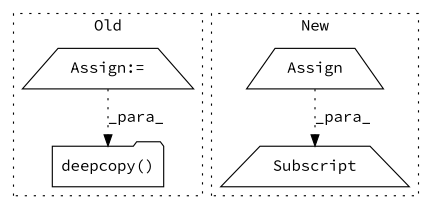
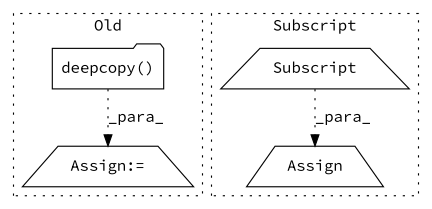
cluster "New": label "New" -> "Subscript"
edge "Assign:=" -> "deepcopy()": reversed
edge "Assign" -> "Subscript": reversed
